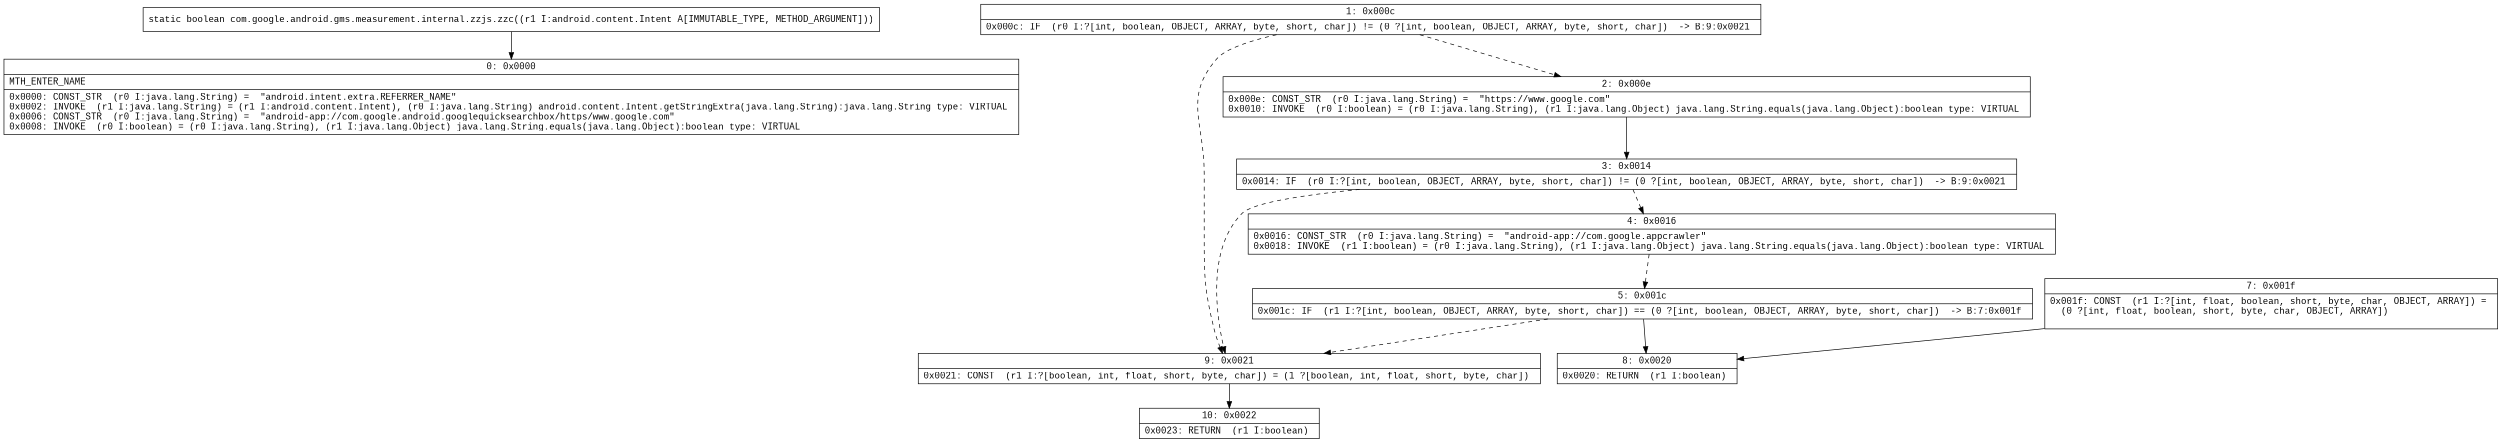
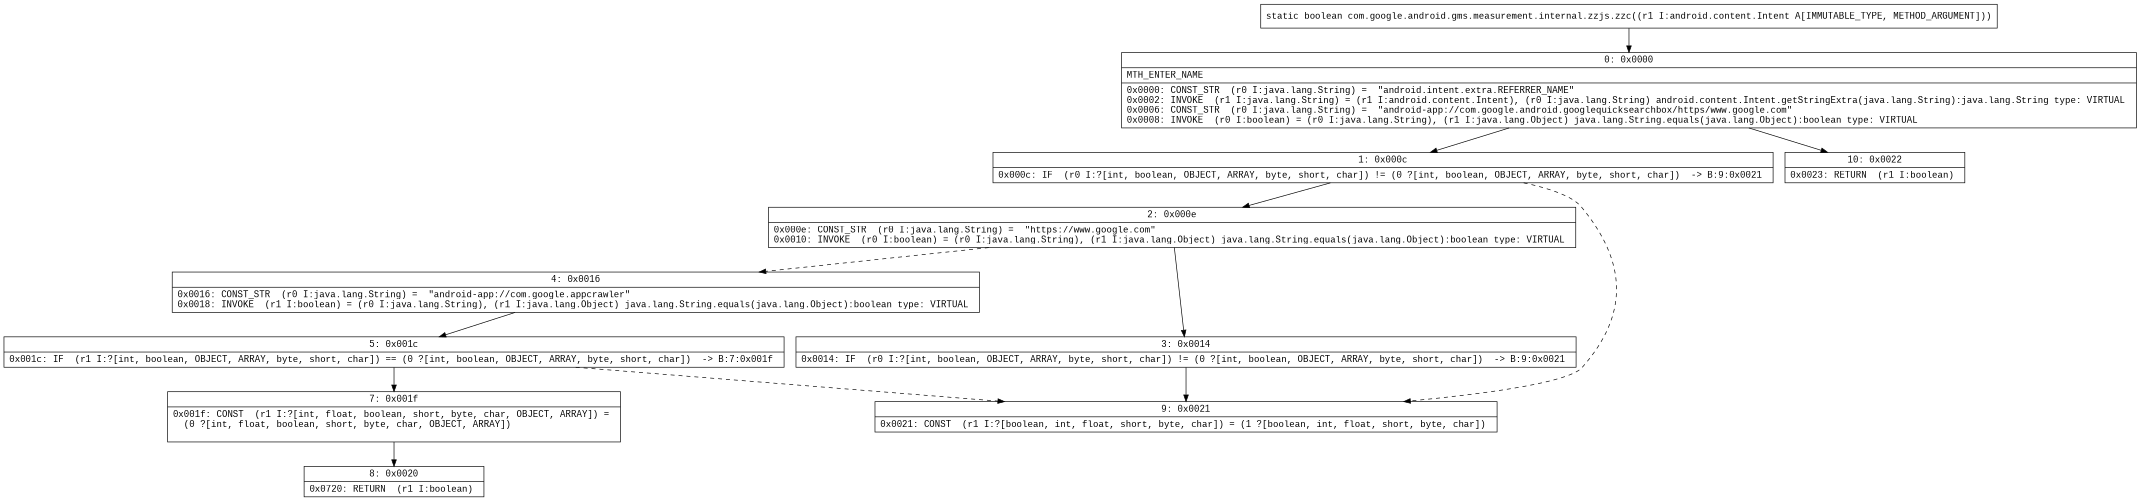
edge "1: 0x000c" -> "2: 0x000e": style dashed -> solid
edge "0: 0x0000" -> "1: 0x000c": added
edge "3: 0x0014" -> "4: 0x0016": now "2: 0x000e" -> "4: 0x0016"
edge "3: 0x0014" -> "9: 0x0021": style dashed -> solid
edge "4: 0x0016" -> "5: 0x001c": style dashed -> solid
edge "5: 0x001c" -> "8: 0x0020": now "5: 0x001c" -> "7: 0x001f"
node "8: 0x0020": text "0x0020: RETURN  (r1 I:boolean)" -> "0x0720: RETURN  (r1 I:boolean)"
edge "9: 0x0021" -> "10: 0x0022": now "0: 0x0000" -> "10: 0x0022"
